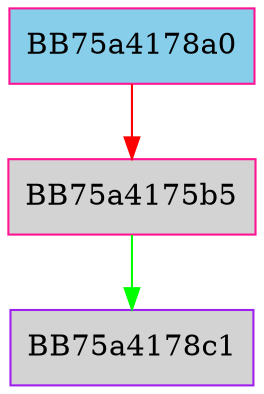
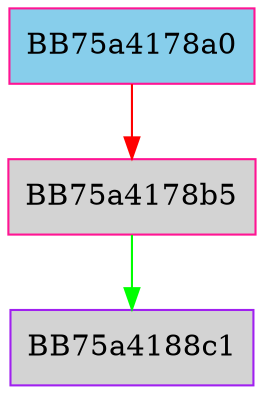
node "BB75a4175b5": label "BB75a4175b5" -> "BB75a4178b5"
node "BB75a4178c1": label "BB75a4178c1" -> "BB75a4188c1"
